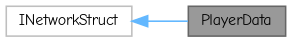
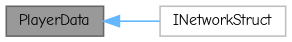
edge "PlayerData" -> "INetworkStruct": reversed
